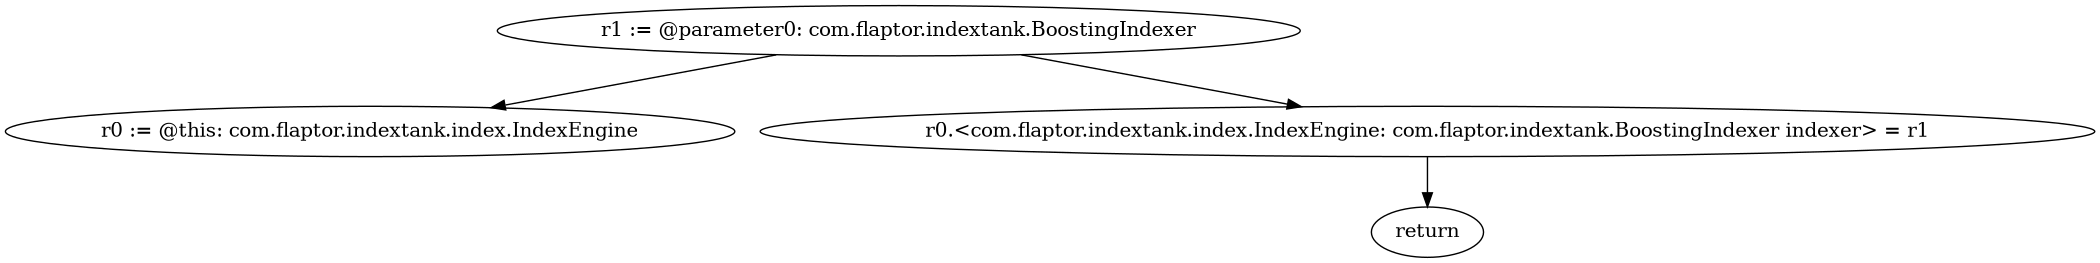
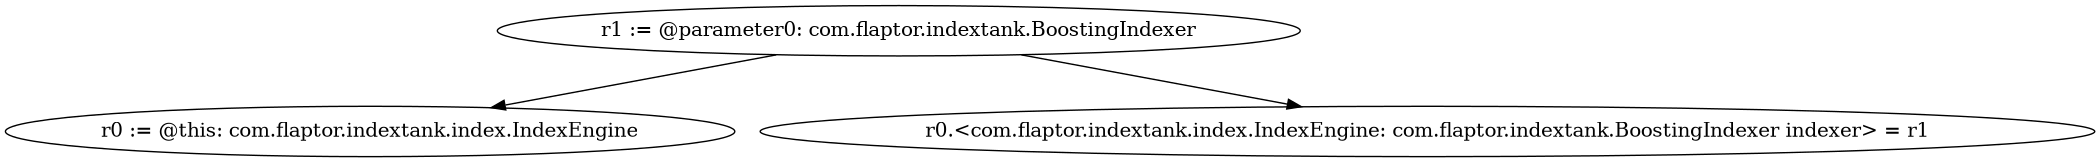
node "return": removed
